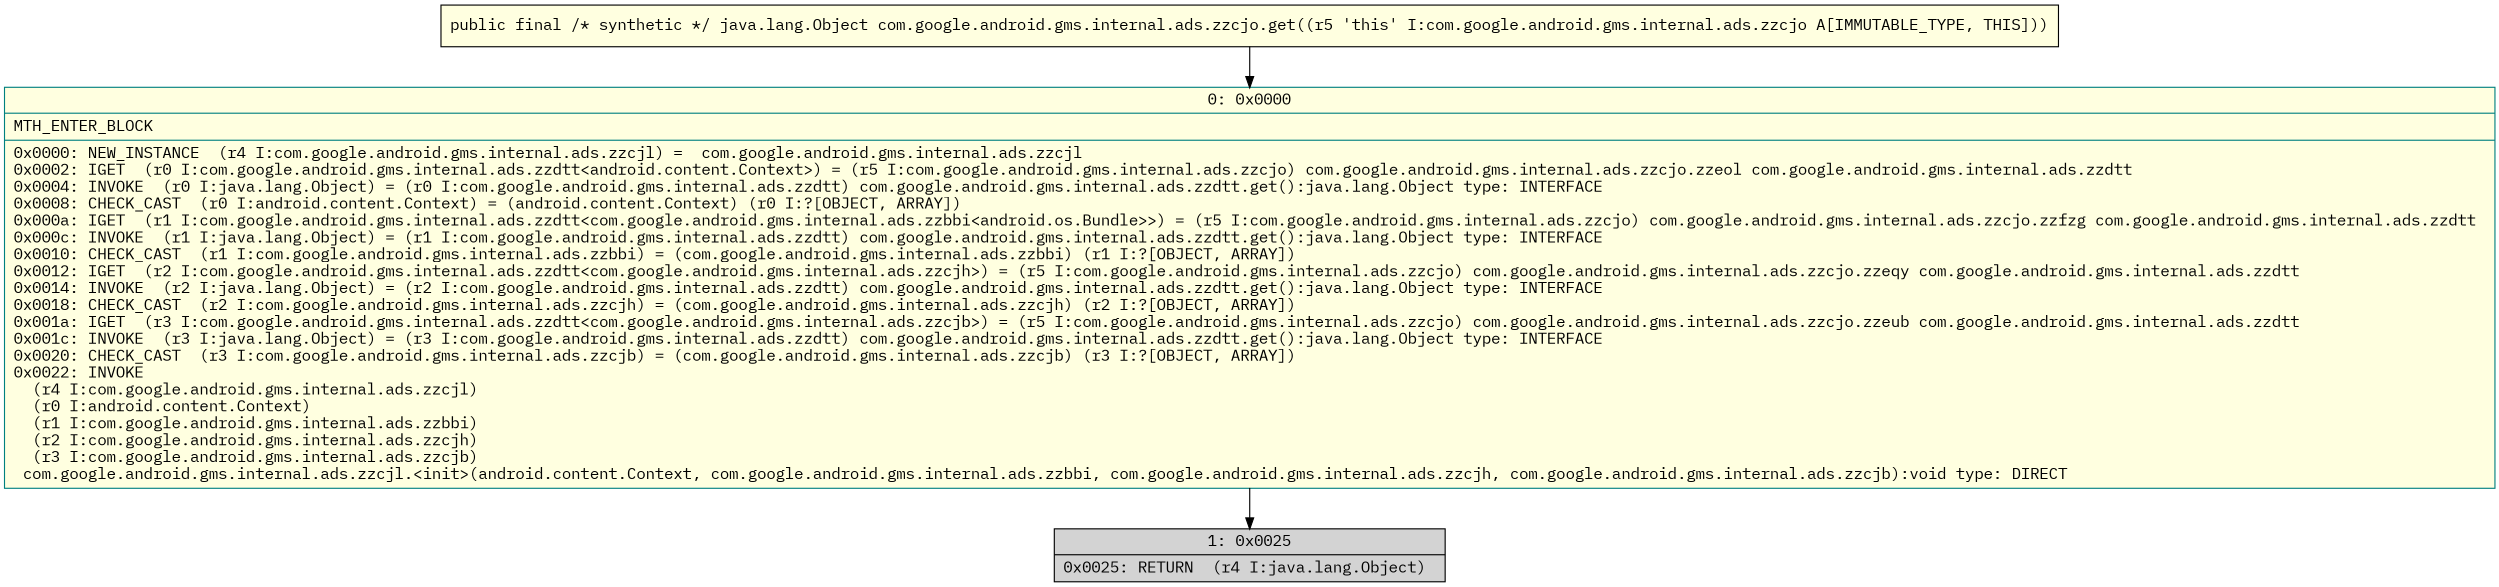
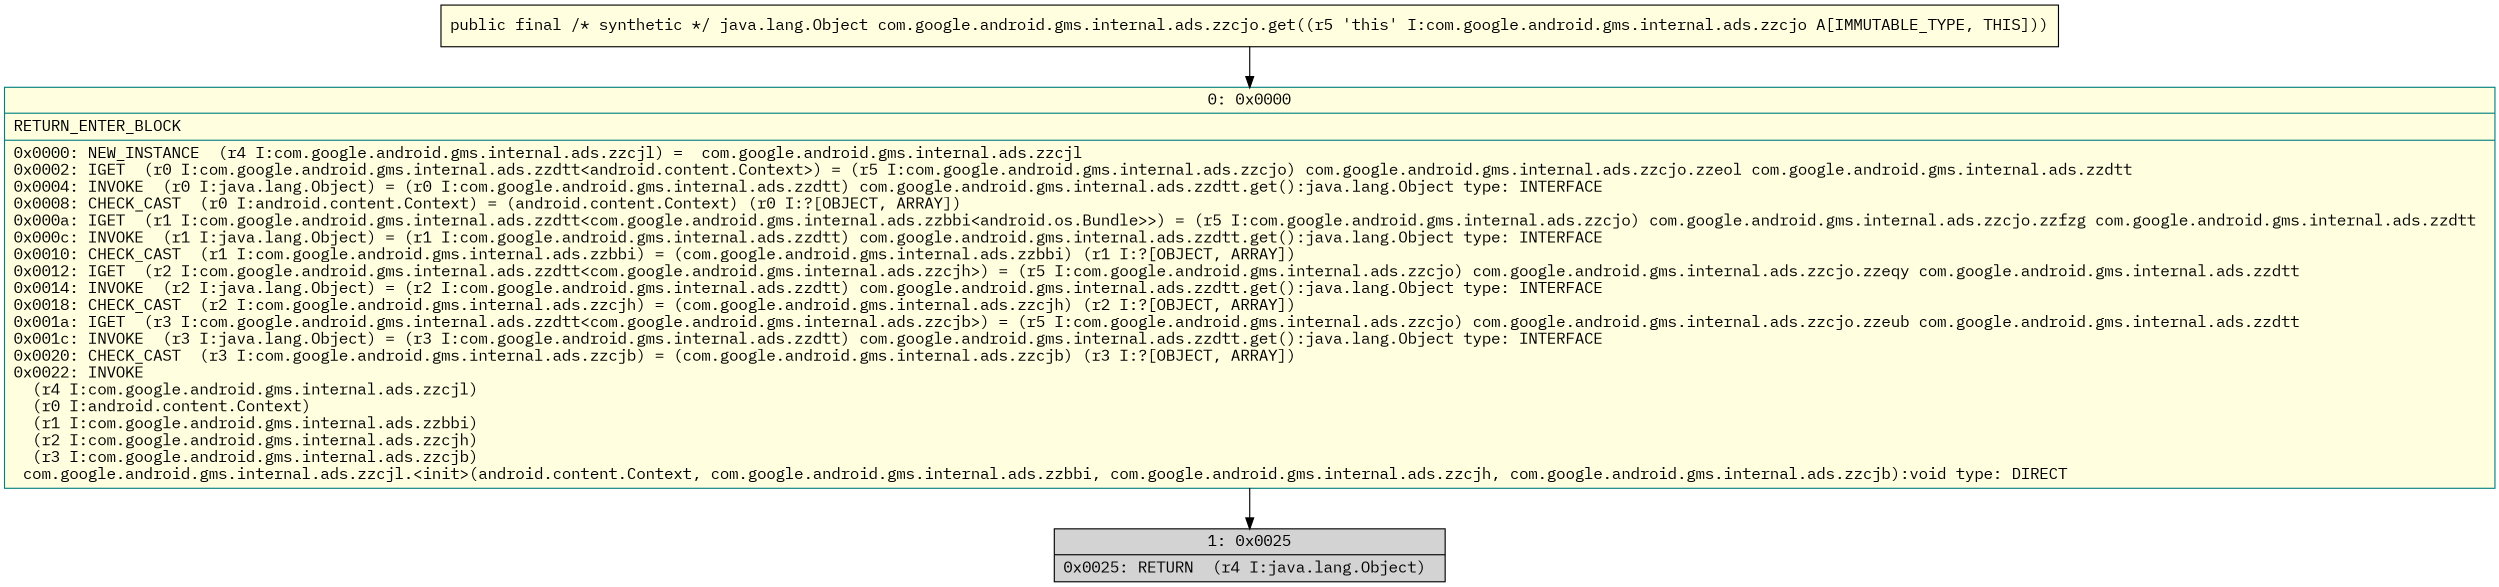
node "0: 0x0000": text "MTH_ENTER_BLOCK" -> "RETURN_ENTER_BLOCK"
